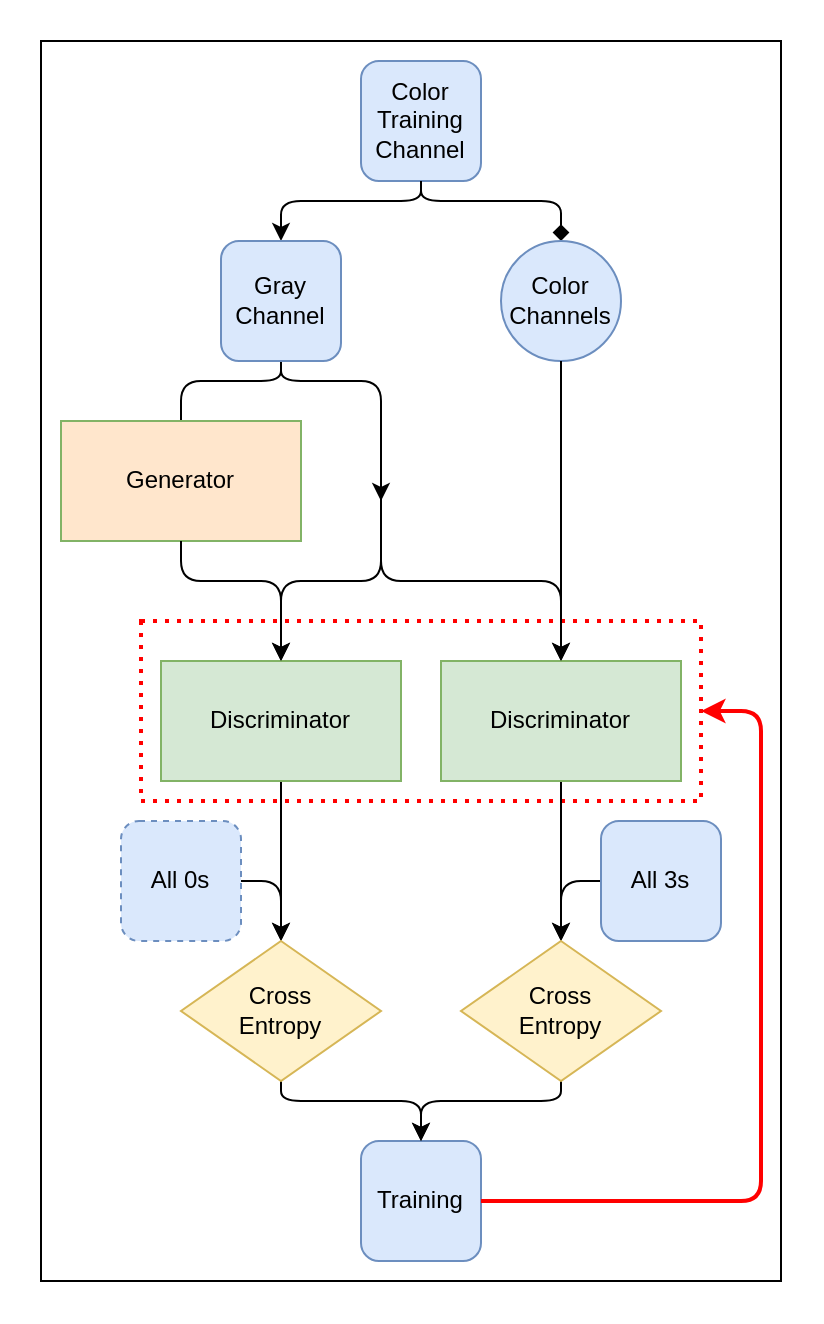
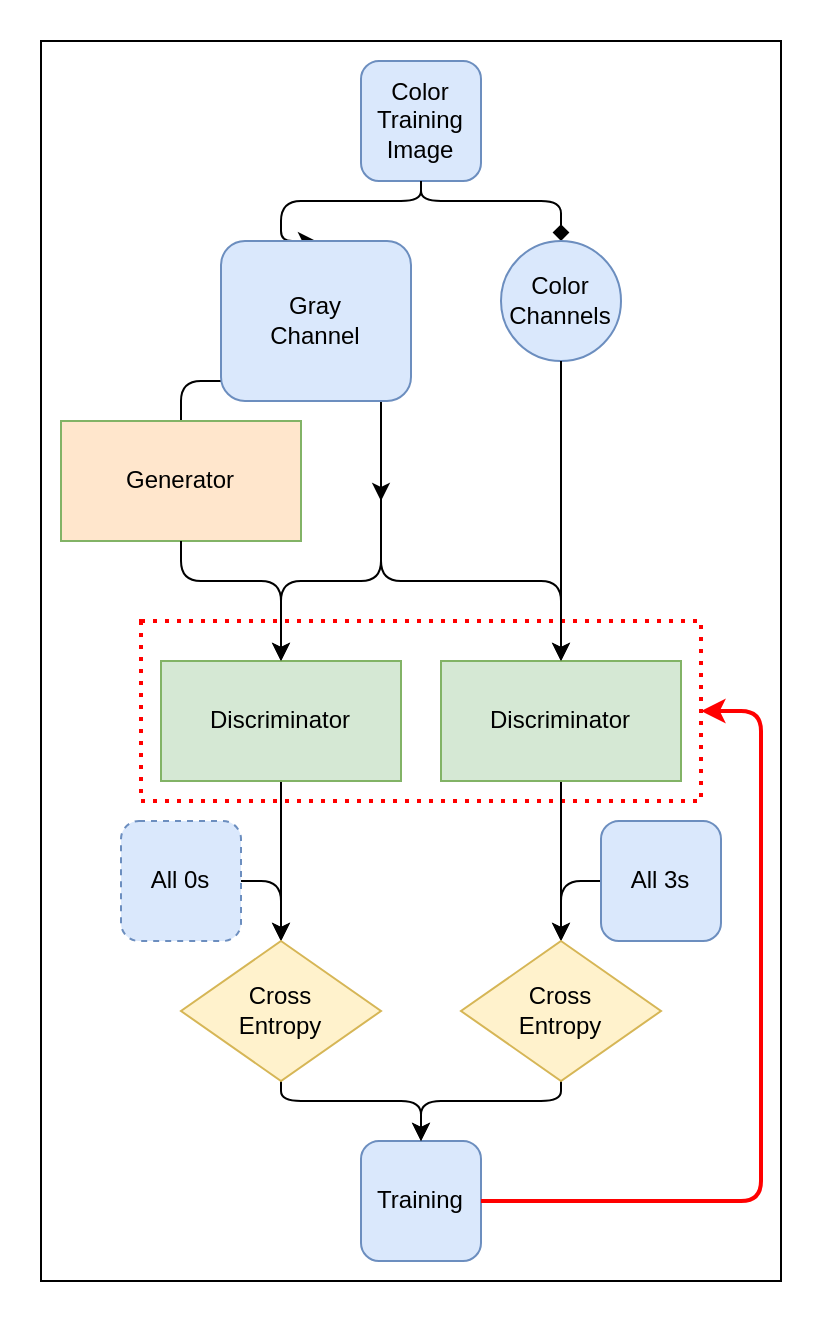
node "Color Training Channel": label "Color Training Channel" -> "Color Training Image"
node "Gray Channel": size 120x120 -> 190x160
